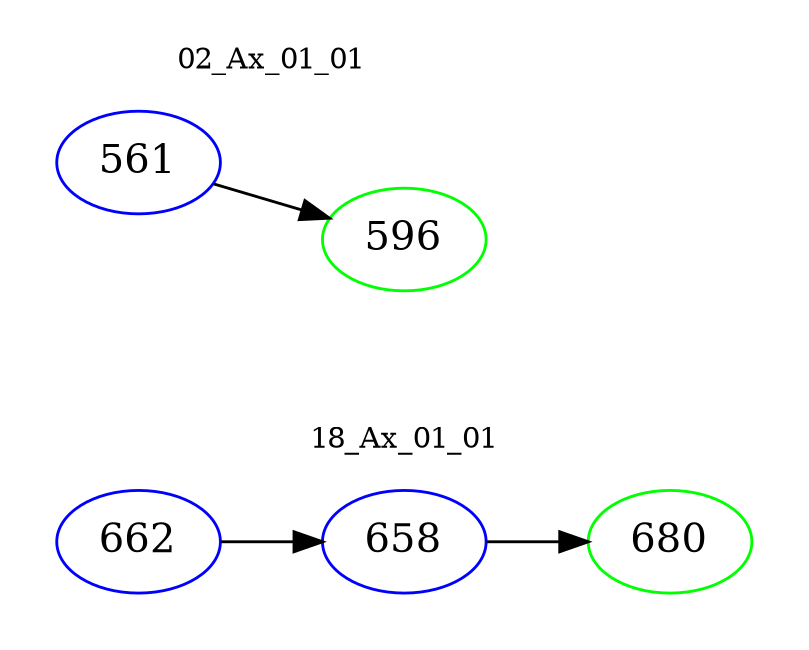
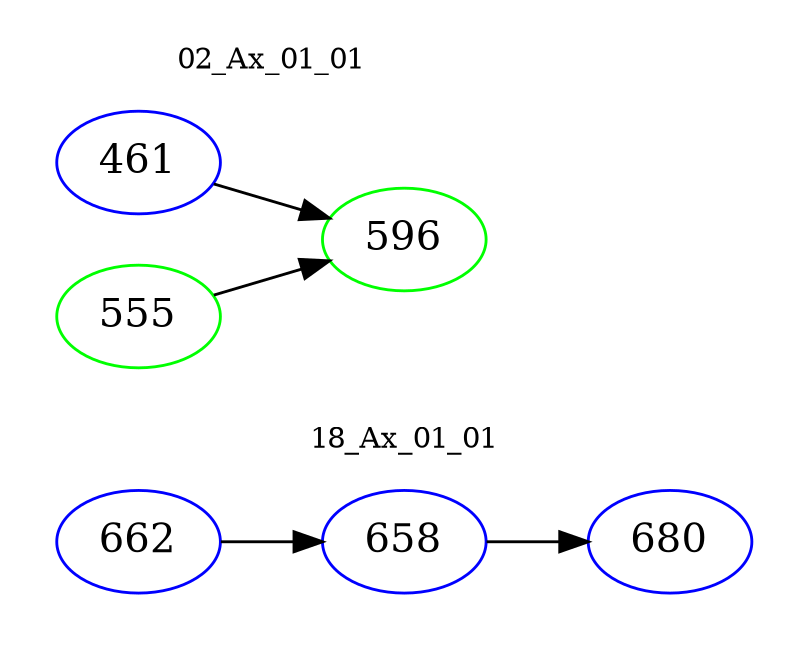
node "561": label "561" -> "461"
node "555": added
node "680": color green -> blue
